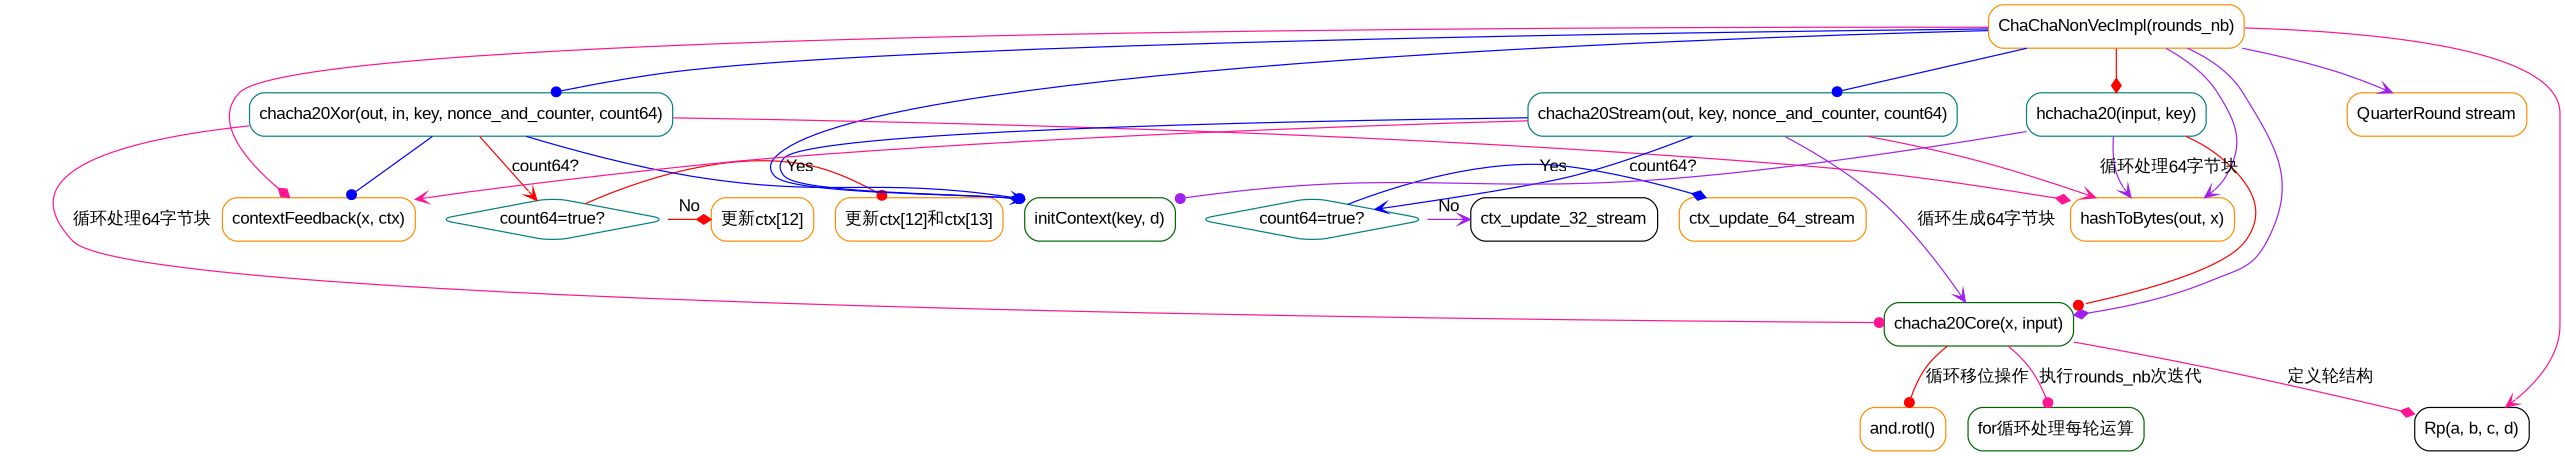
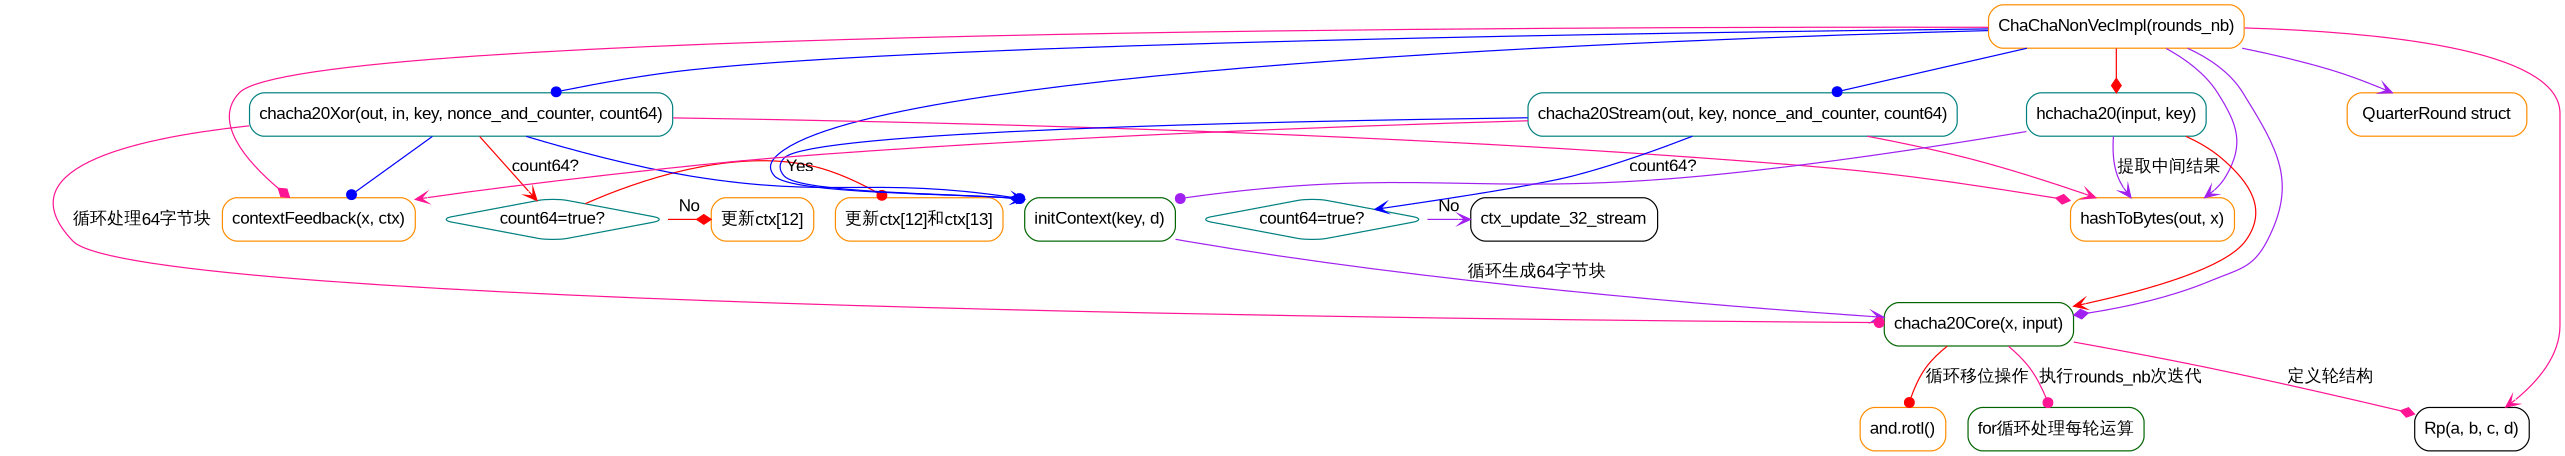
node "QuarterRound stream": label "QuarterRound stream" -> "QuarterRound struct"
edge "hchacha20(input, key)" -> "hashToBytes(out, x)": label "循环处理64字节块" -> "提取中间结果"
edge "chacha20Stream(out, key, nonce_and_counter, count64)" -> "chacha20Core(x, input)": now "initContext(key, d)" -> "chacha20Core(x, input)"
node "ctx_update_64_stream": removed
edge "hchacha20(input, key)" -> "chacha20Core(x, input)": arrowhead dot -> vee
